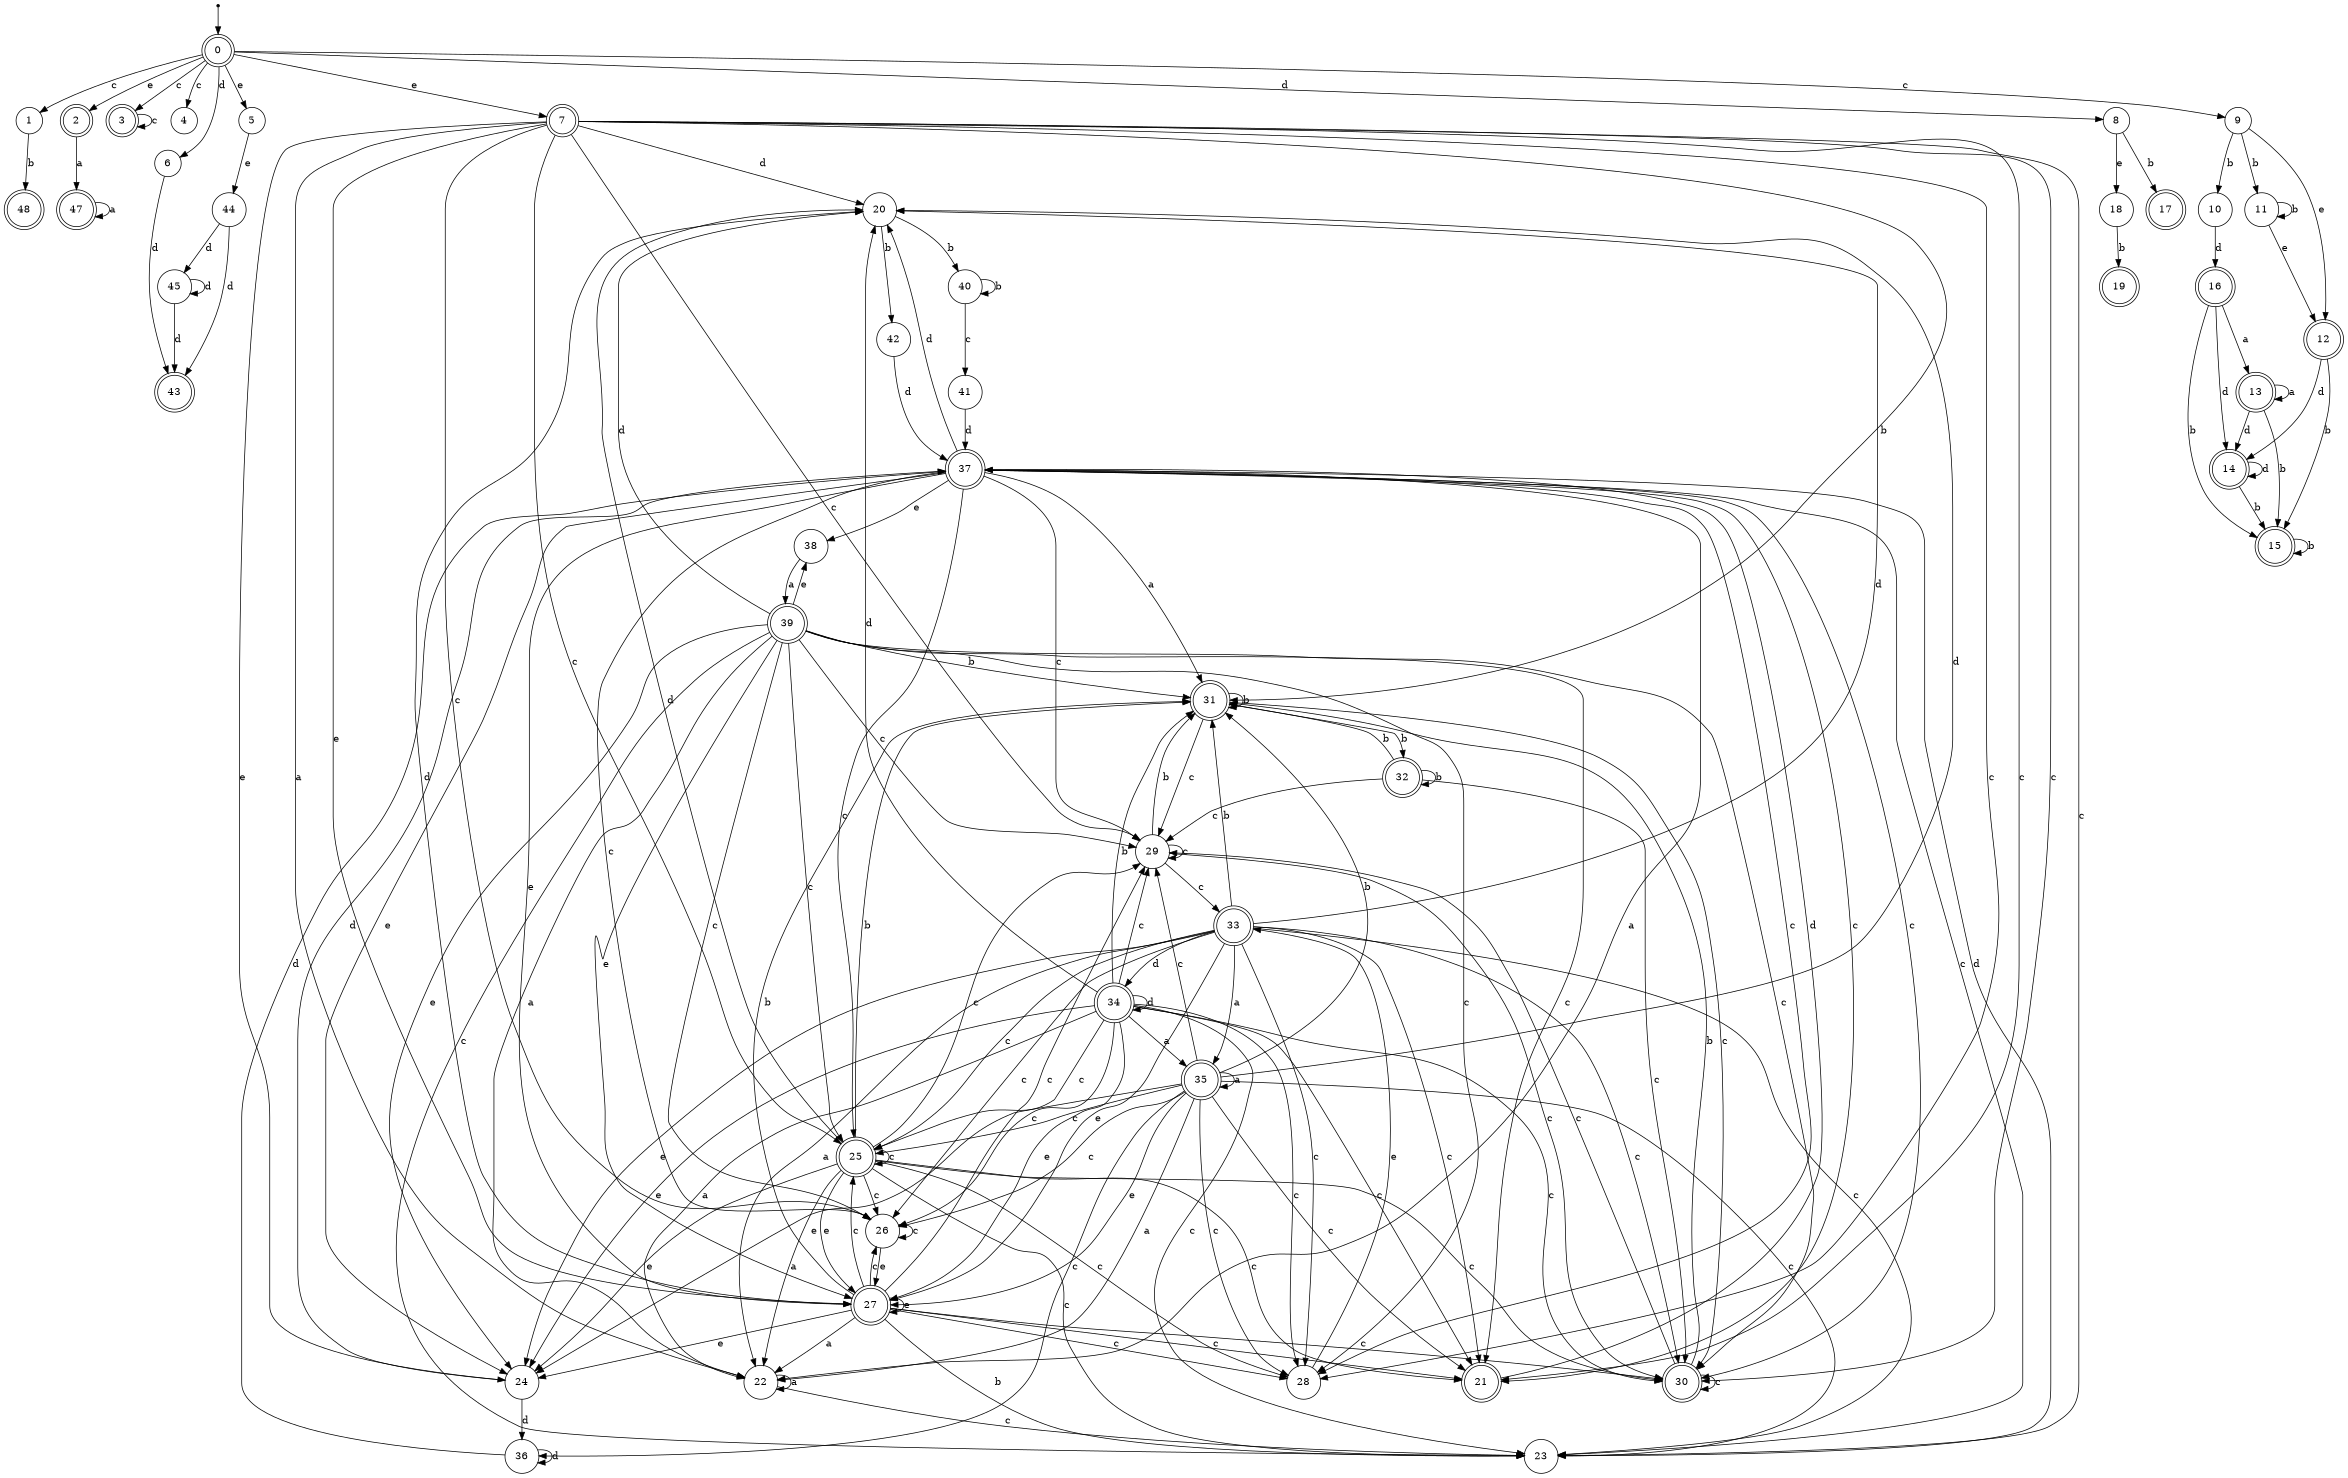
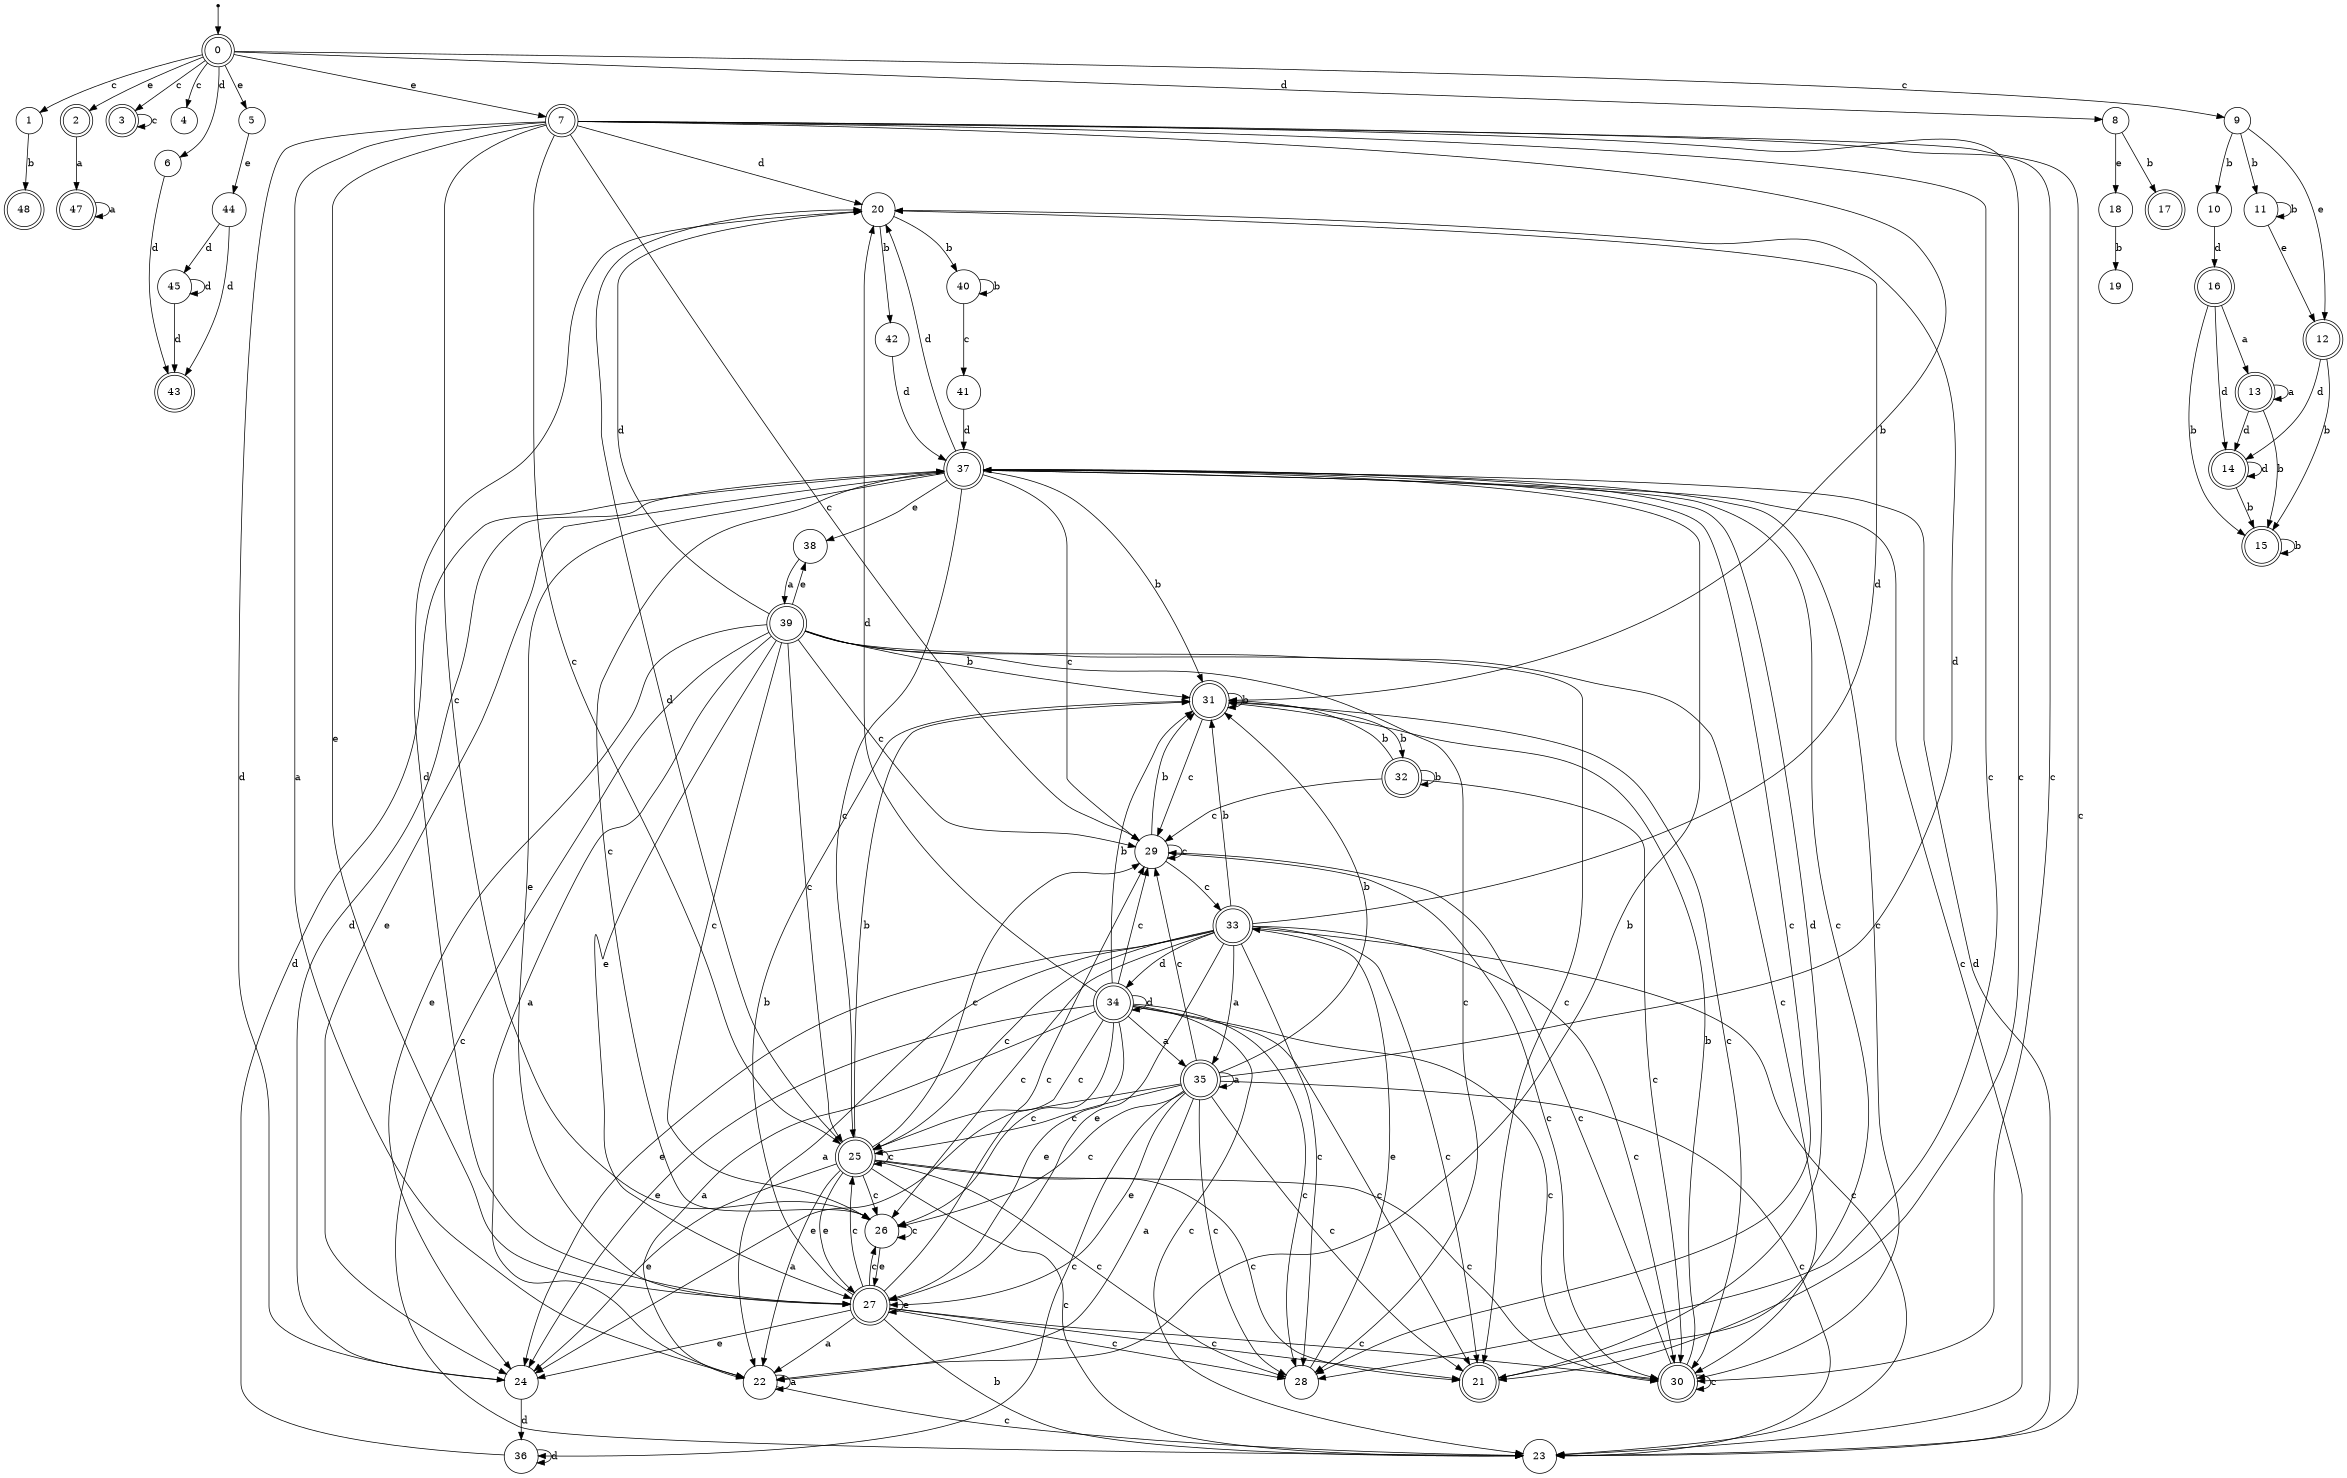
node "19": shape doublecircle -> circle
edge "37" -> "31": label "a" -> "b"
edge "7" -> "24": label "e" -> "d"
edge "37" -> "22": label "a" -> "b"
